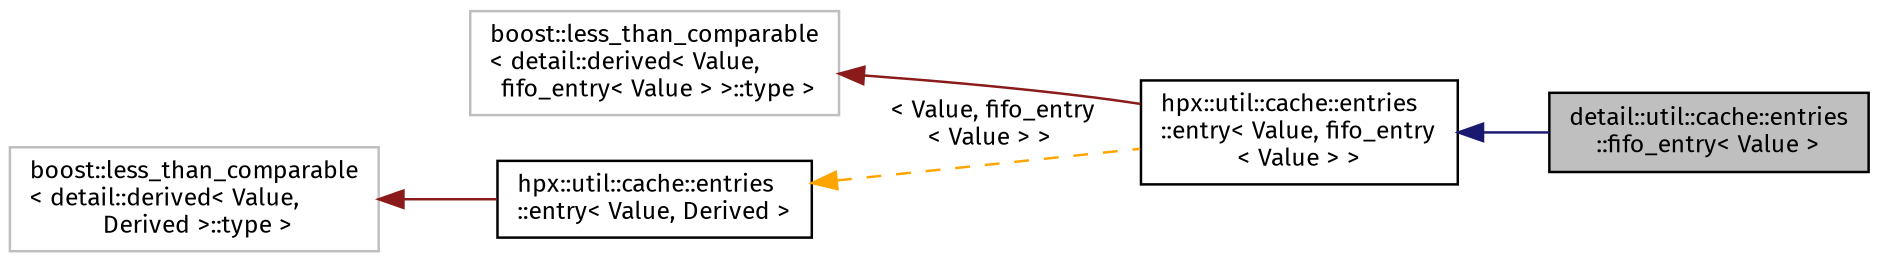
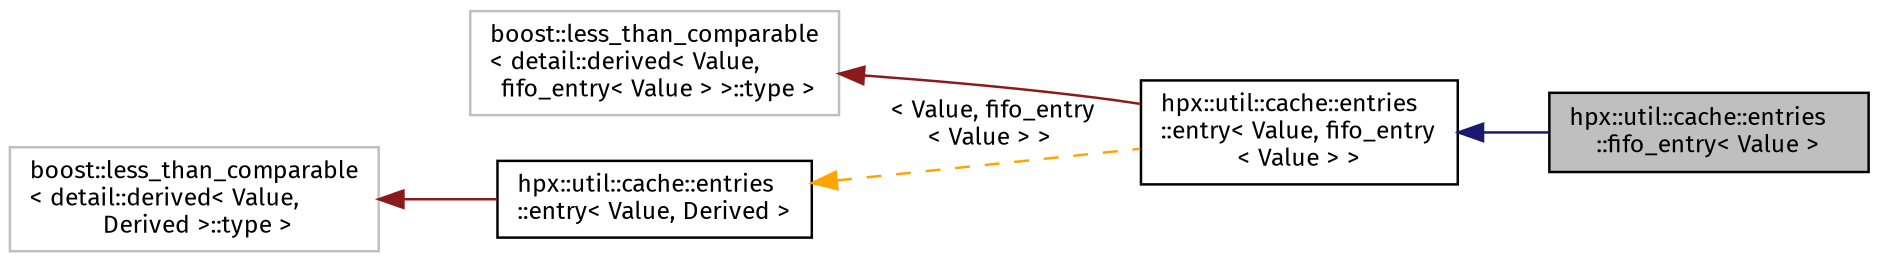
node "detail::util::cache::entries ::fifo_entry< Value >": label "detail::util::cache::entries ::fifo_entry< Value >" -> "hpx::util::cache::entries ::fifo_entry< Value >"
